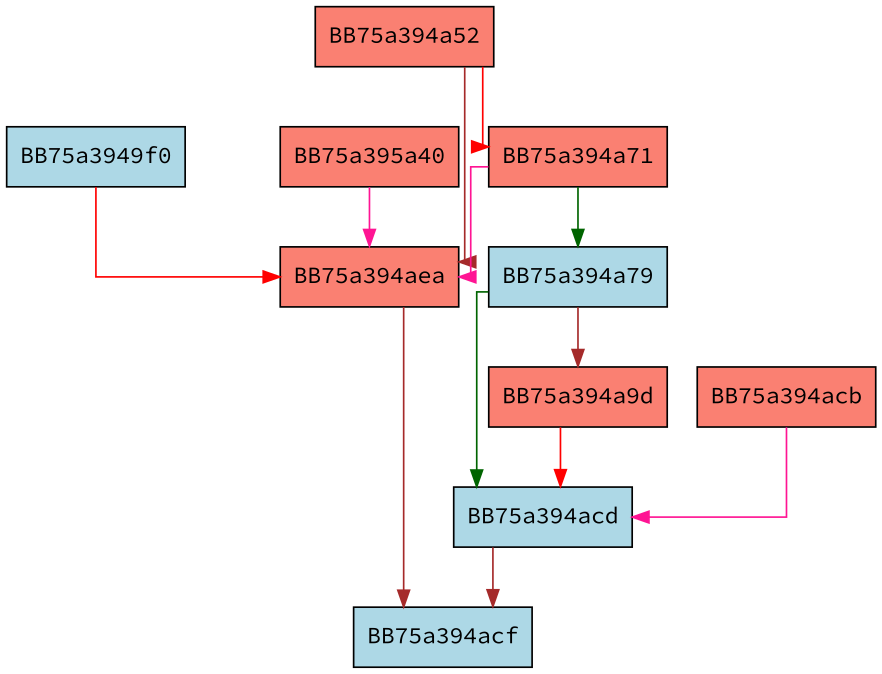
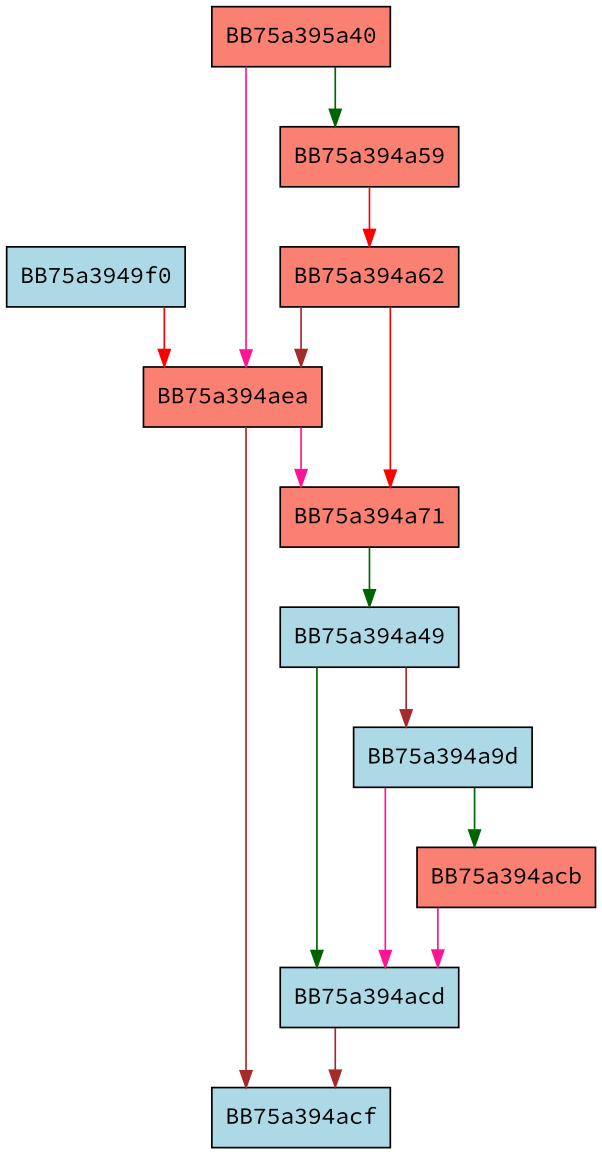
node "BB75a394a52": label "BB75a394a52" -> "BB75a394a62"
node "BB75a394a59": added
edge "BB75a394a71" -> "BB75a394aea": reversed
node "BB75a394a79": label "BB75a394a79" -> "BB75a394a49"
node "BB75a394a9d": fillcolor salmon -> lightblue
edge "BB75a394a9d" -> "BB75a394acd": color red -> deeppink
edge "BB75a394a9d" -> "BB75a394acb": added
